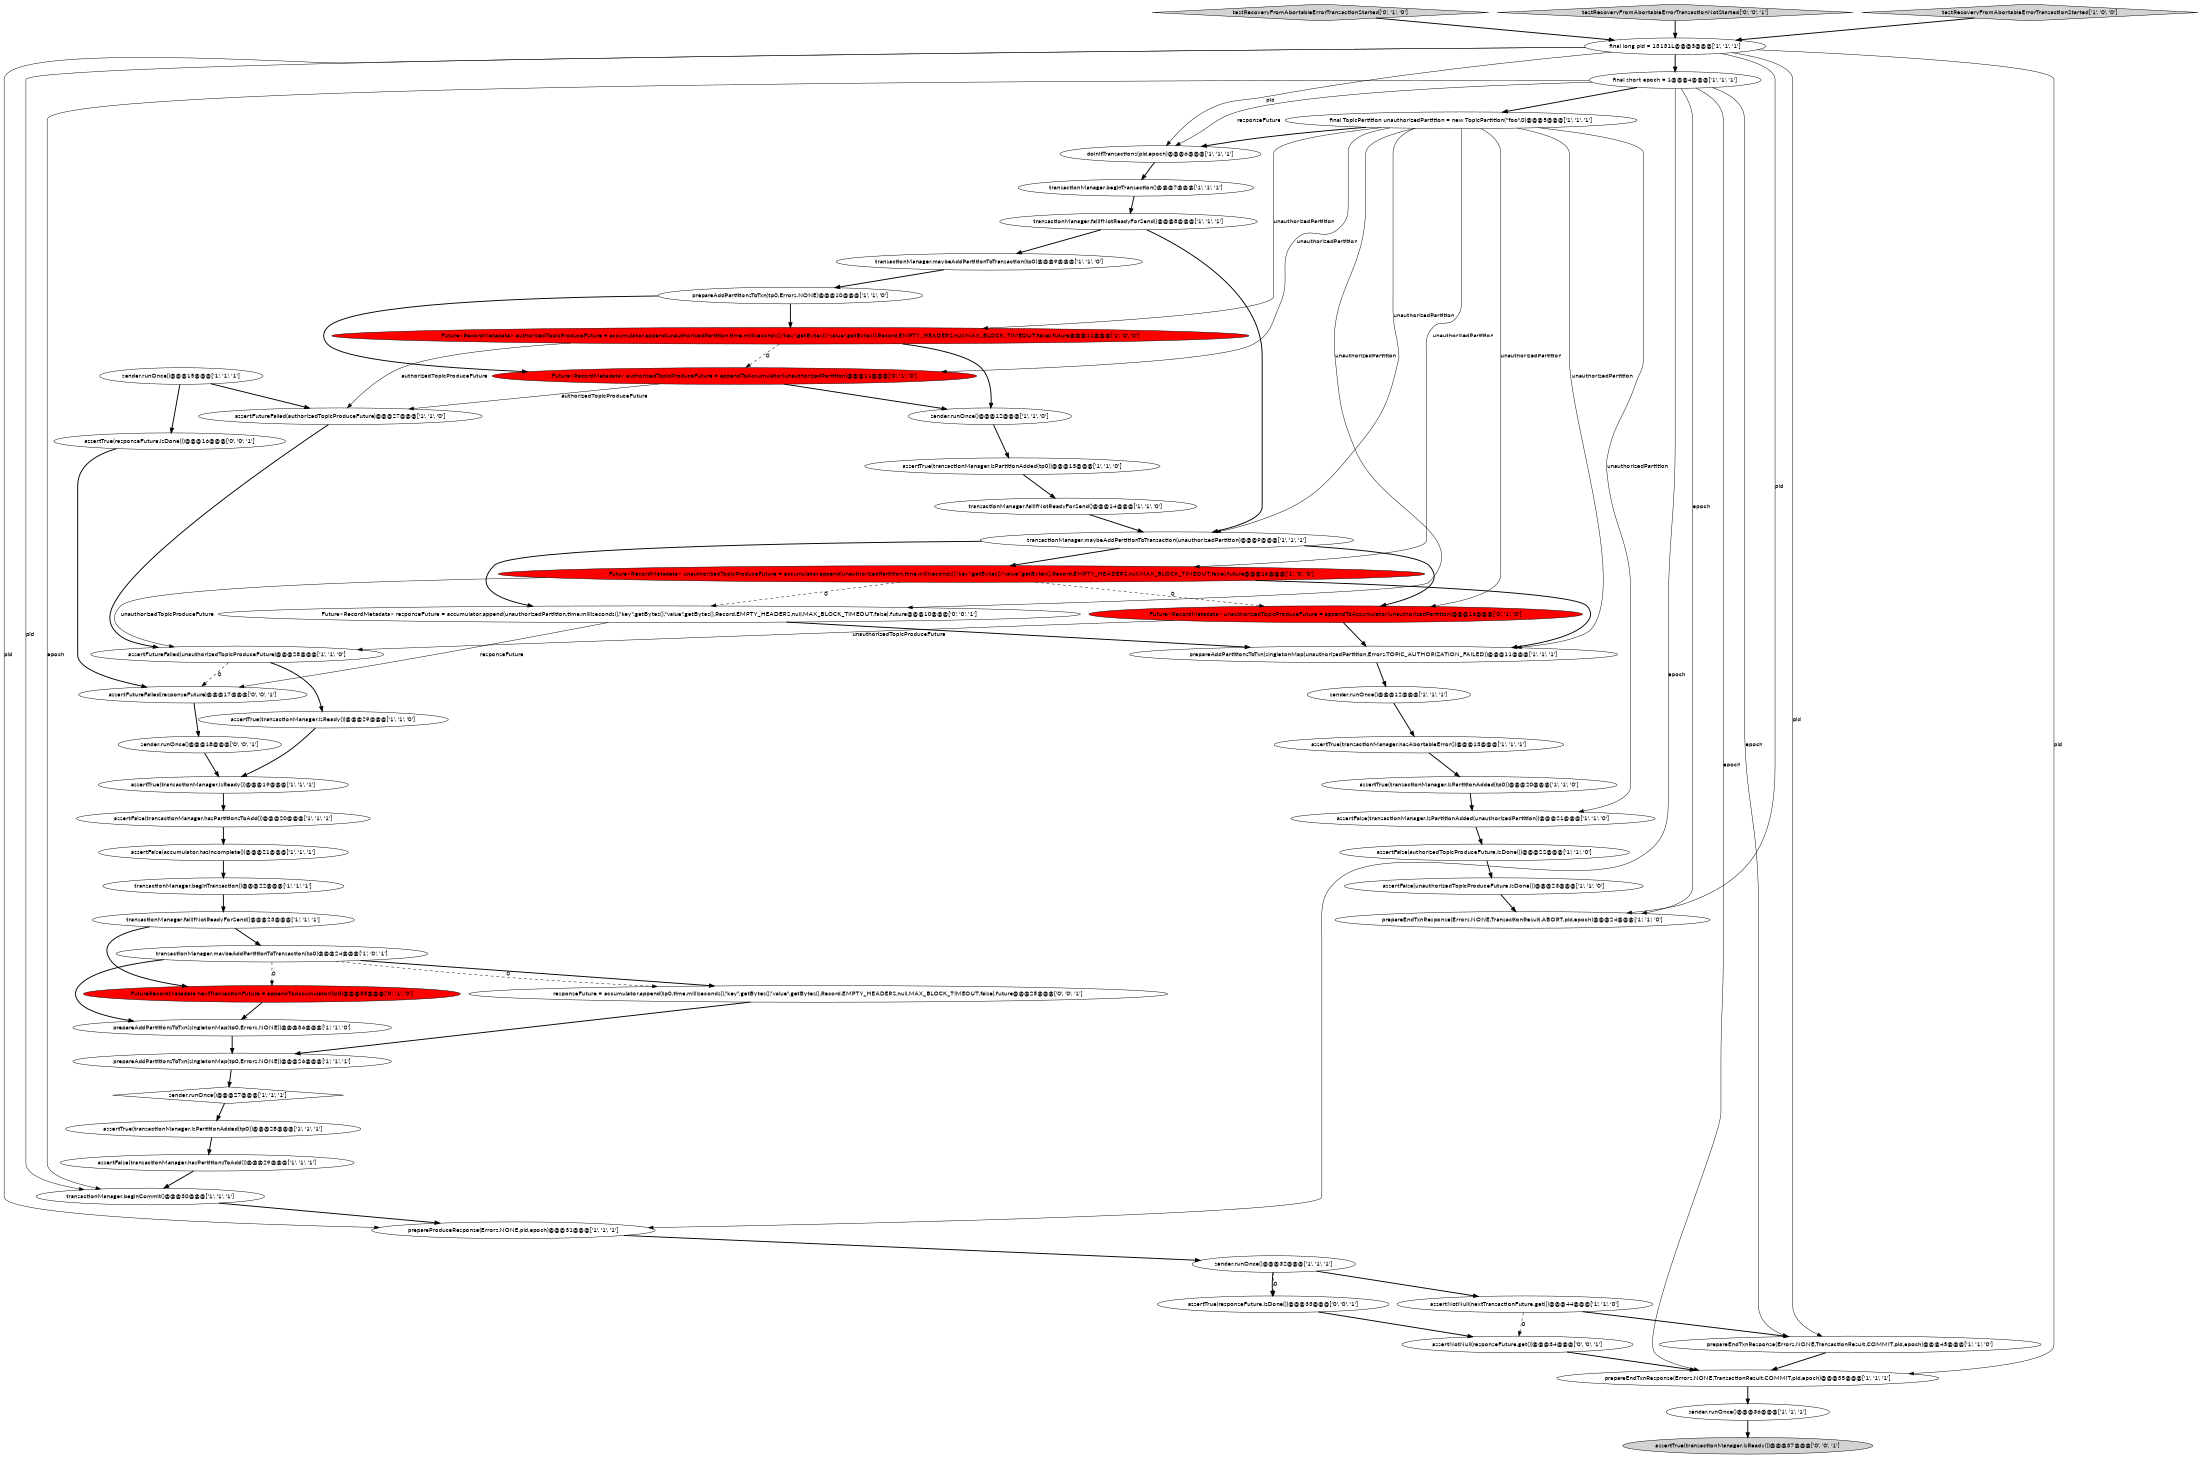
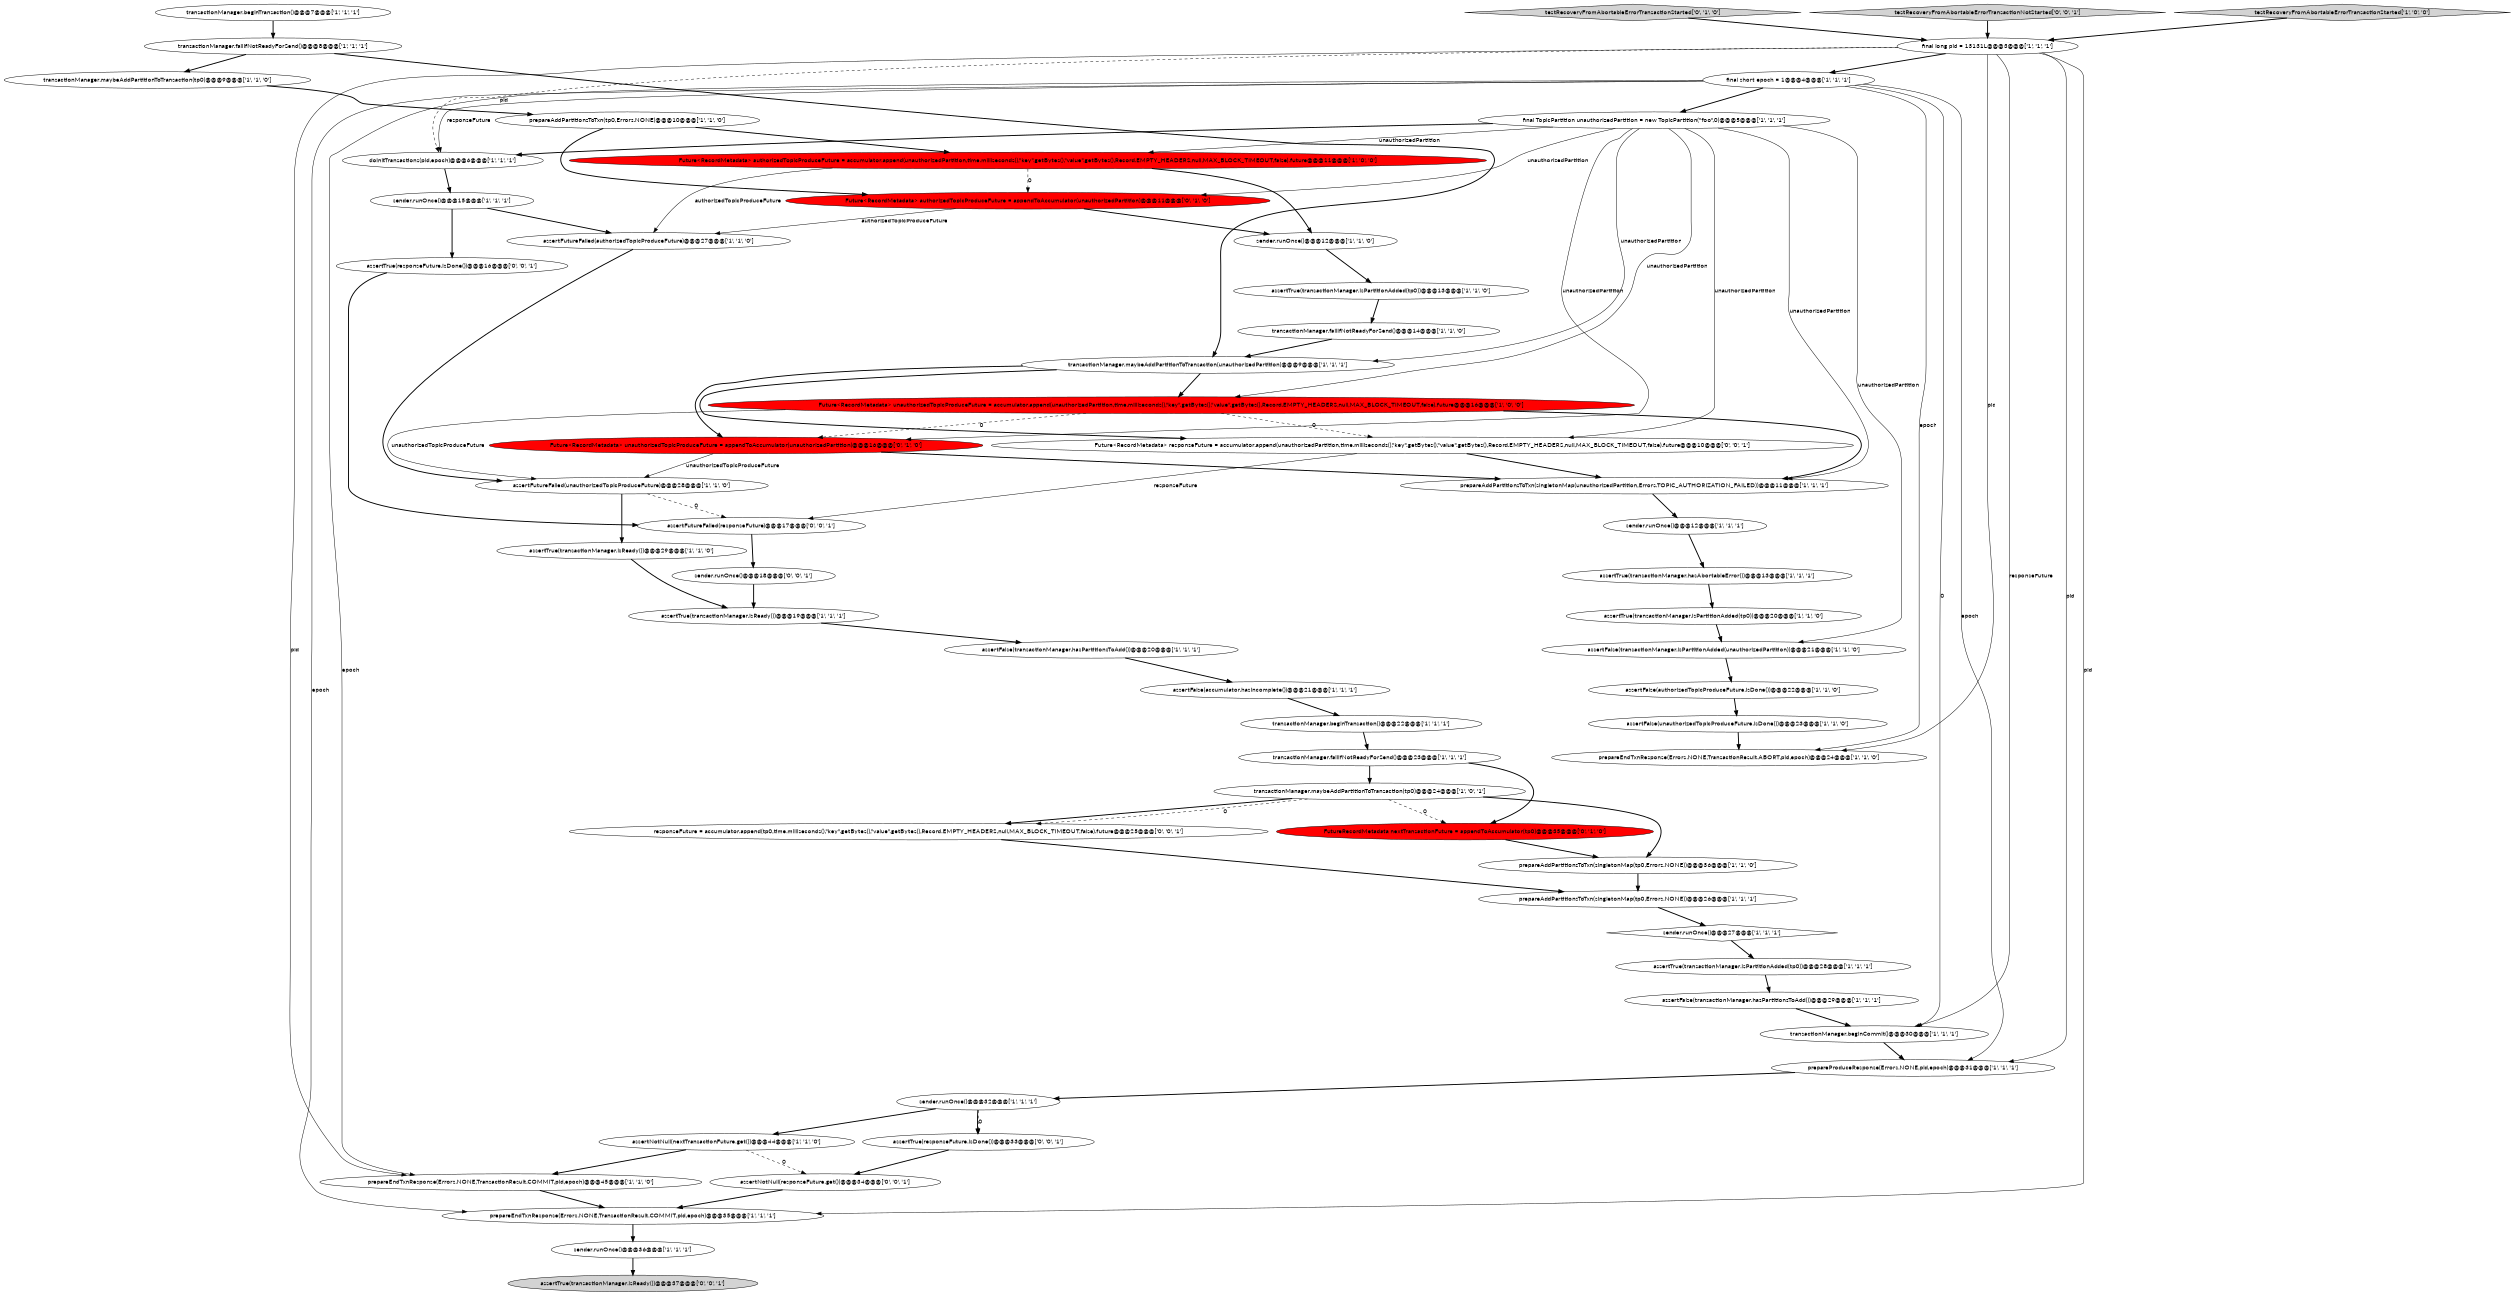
edge "final long pid = 13131L@@@3@@@['1', '1', '1']" -> "doInitTransactions(pid,epoch)@@@6@@@['1', '1', '1']": style solid -> dashed
edge "doInitTransactions(pid,epoch)@@@6@@@['1', '1', '1']" -> "transactionManager.beginTransaction()@@@7@@@['1', '1', '1']": now "doInitTransactions(pid,epoch)@@@6@@@['1', '1', '1']" -> "sender.runOnce()@@@15@@@['1', '1', '1']"
edge "final long pid = 13131L@@@3@@@['1', '1', '1']" -> "transactionManager.beginCommit()@@@30@@@['1', '1', '1']": label "pid" -> "responseFuture"
edge "final short epoch = 1@@@4@@@['1', '1', '1']" -> "transactionManager.beginCommit()@@@30@@@['1', '1', '1']": label "epoch" -> "0"
